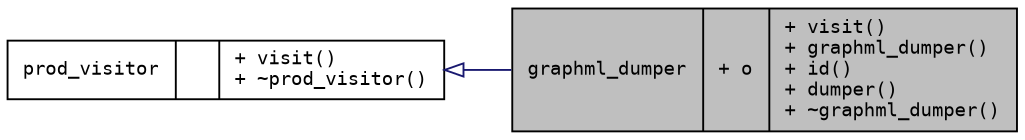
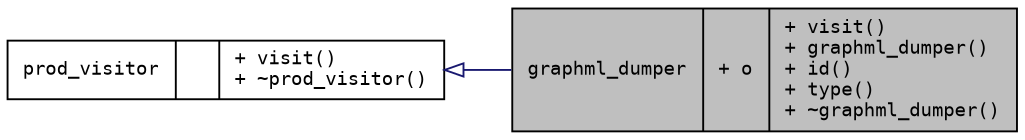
node "graphml_dumper": text "+ dumper()" -> "+ type()"
